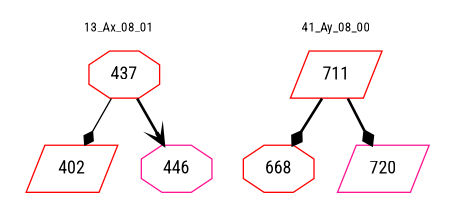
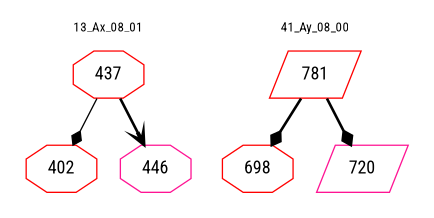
node "711": label "711" -> "781"
node "402": shape parallelogram -> octagon
node "668": label "668" -> "698"
